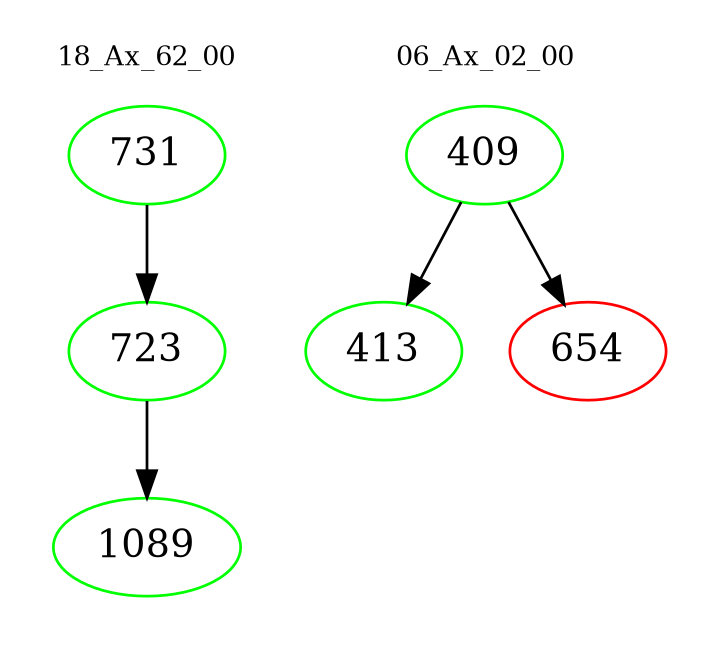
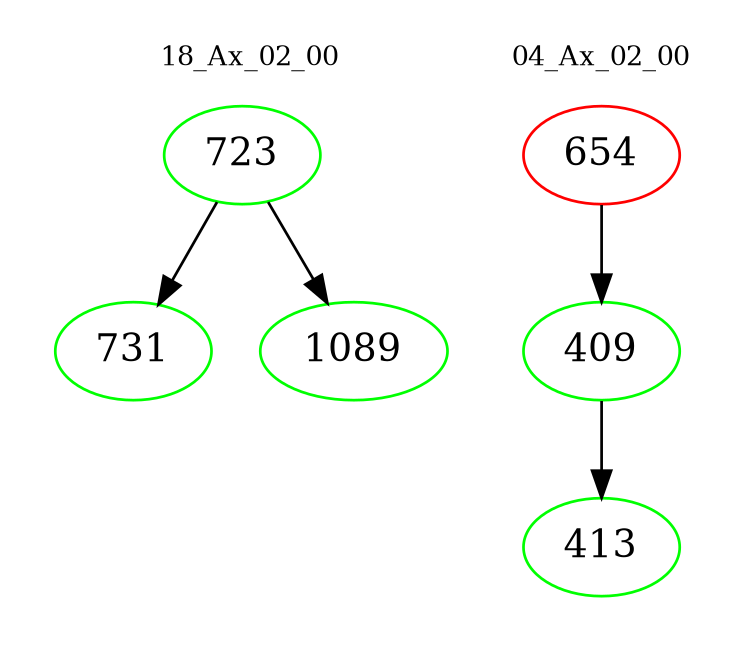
cluster "18_Ax_62_00": label "18_Ax_62_00" -> "18_Ax_02_00"
cluster "06_Ax_02_00": label "06_Ax_02_00" -> "04_Ax_02_00"
edge "731" -> "723": reversed
edge "409" -> "654": reversed
